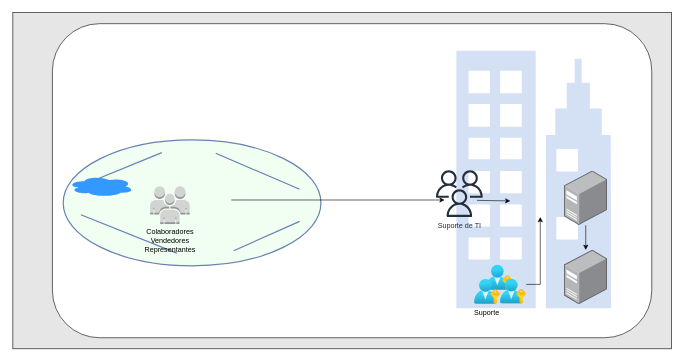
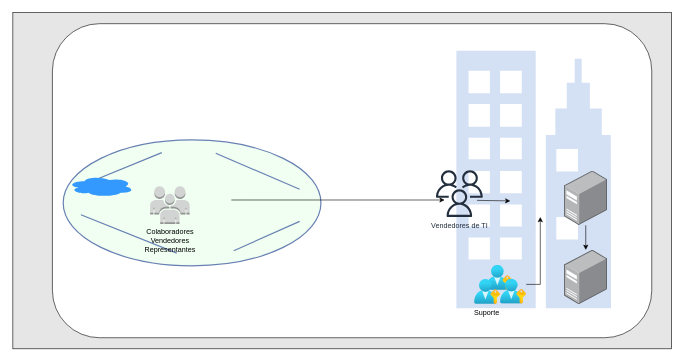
node "Suporte de TI": label "Suporte de TI" -> "Vendedores de TI"
